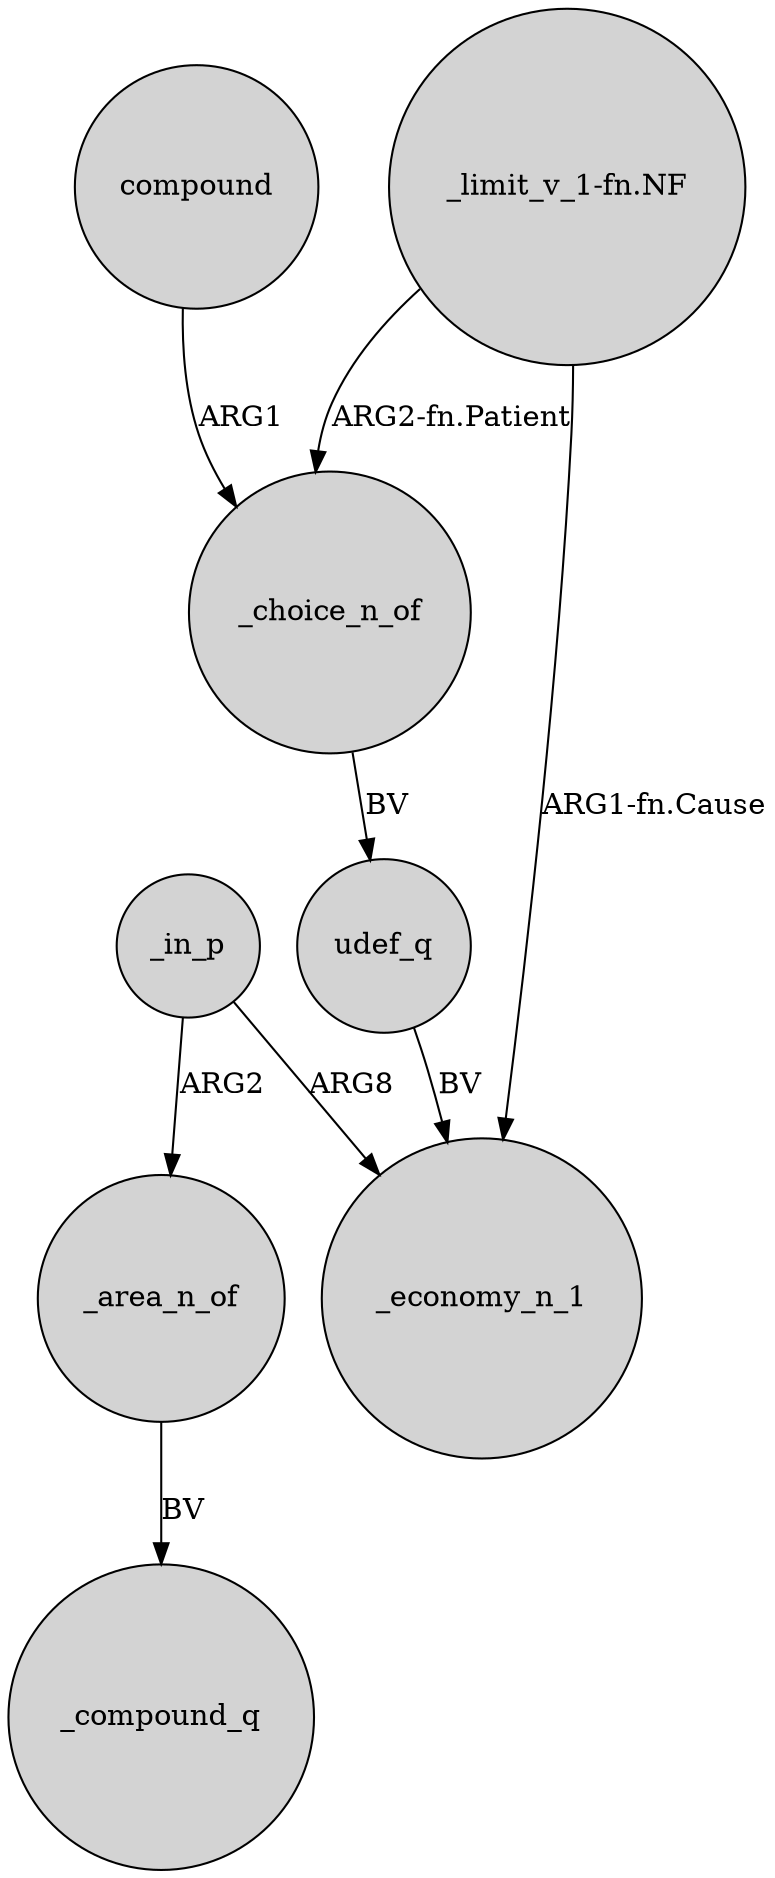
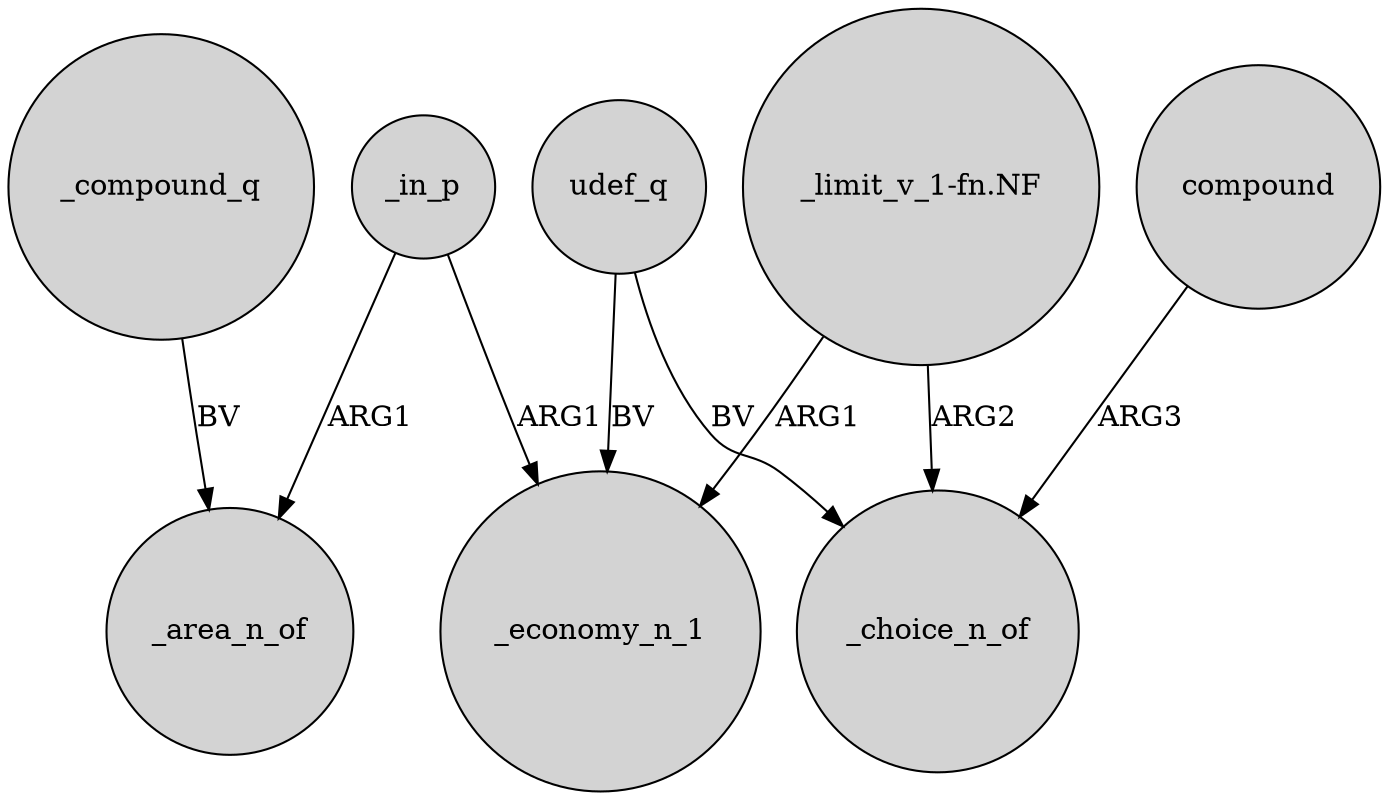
edge "compound" -> "_choice_n_of": label "ARG1" -> "ARG3"
edge "_limit_v_1-fn.NF" -> "_choice_n_of": label "ARG2-fn.Patient" -> "ARG2"
edge "_choice_n_of" -> "udef_q": reversed
edge "_limit_v_1-fn.NF" -> "_economy_n_1": label "ARG1-fn.Cause" -> "ARG1"
edge "_in_p" -> "_area_n_of": label "ARG2" -> "ARG1"
edge "_in_p" -> "_economy_n_1": label "ARG8" -> "ARG1"
edge "_area_n_of" -> "_compound_q": reversed
